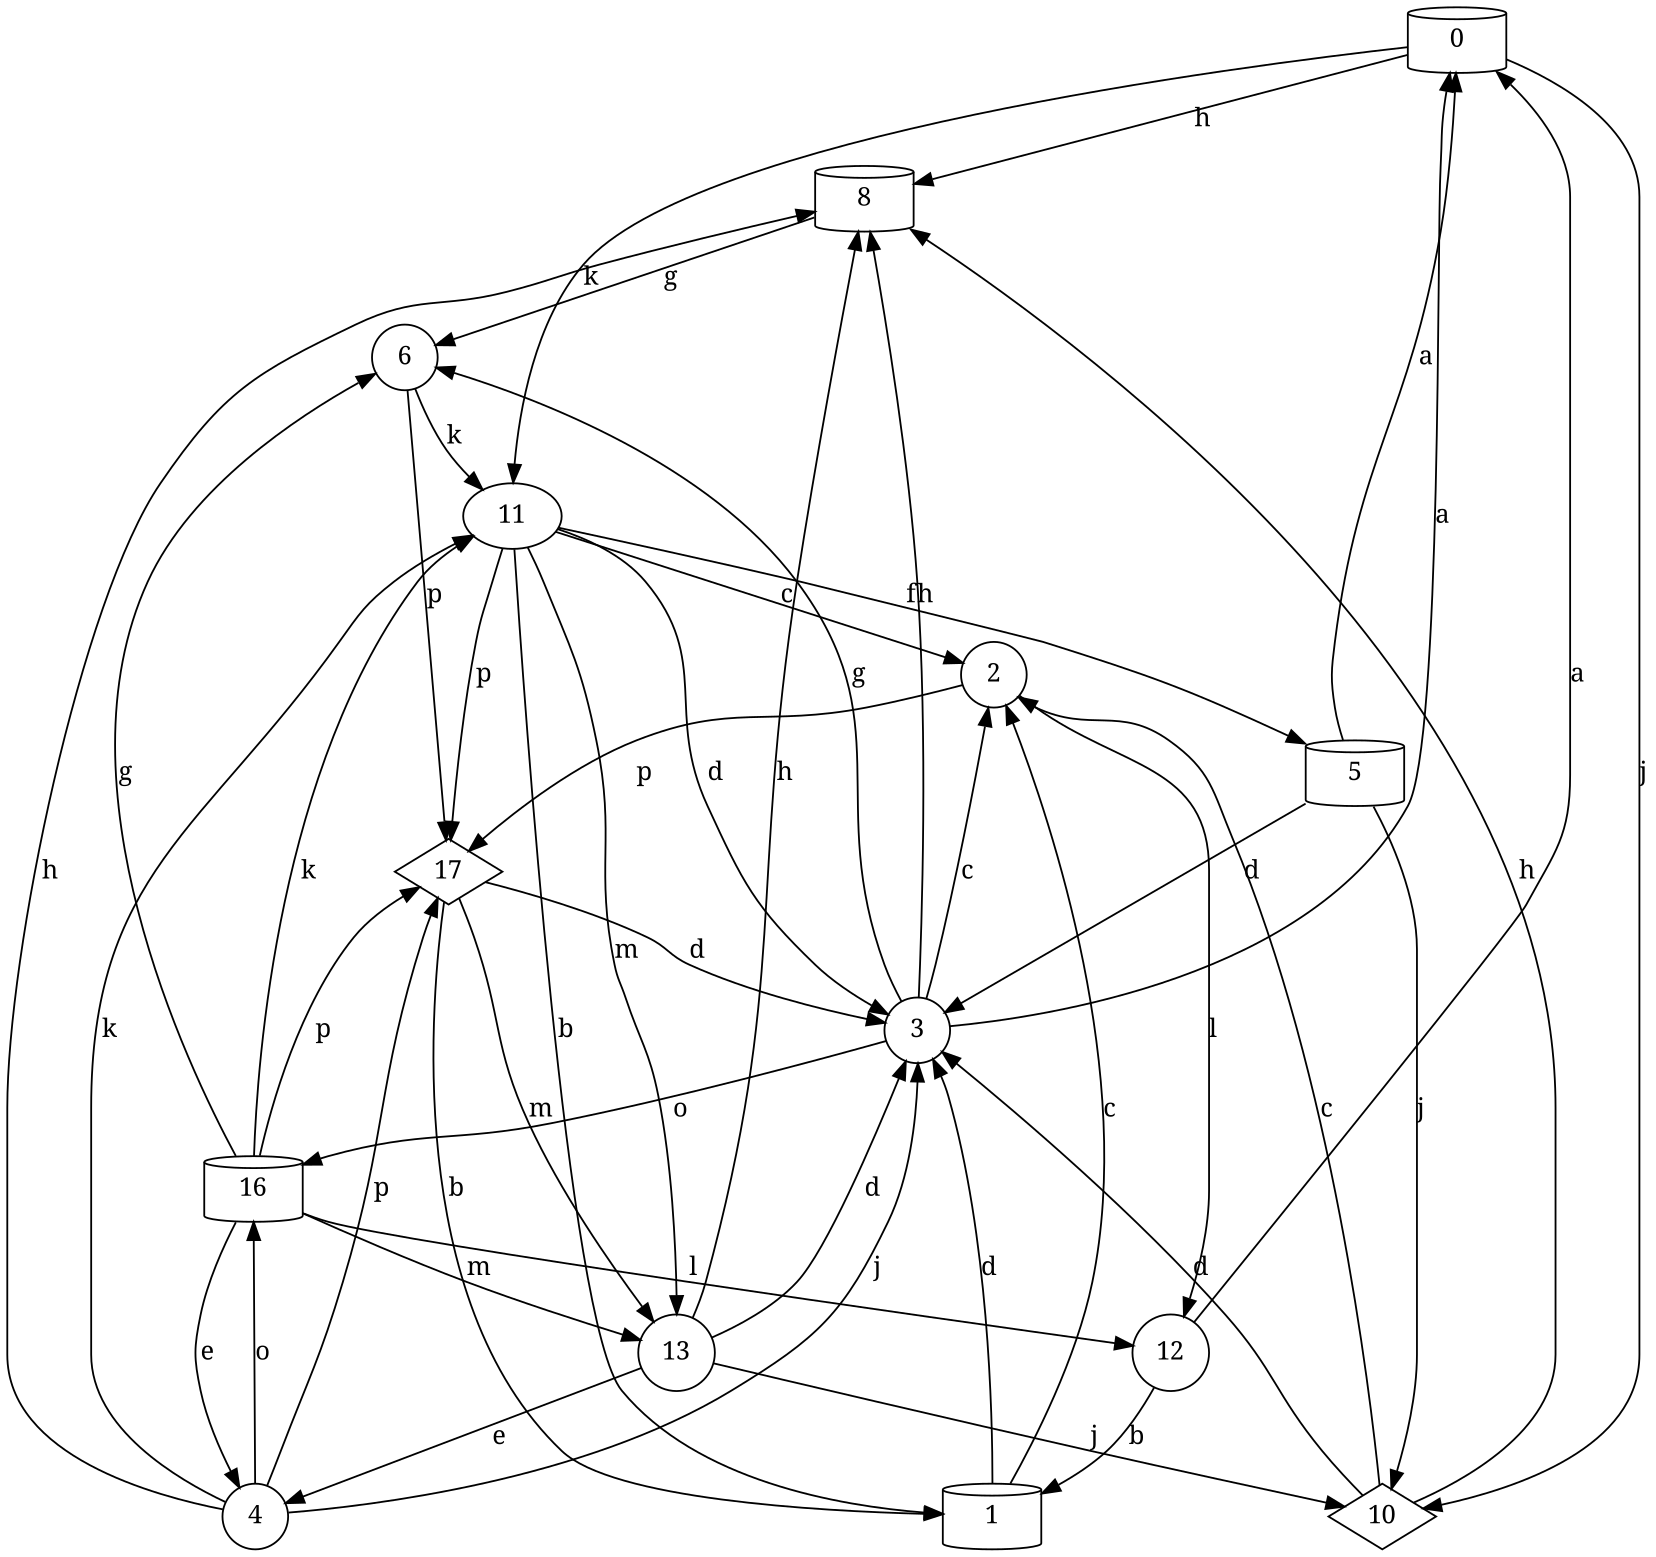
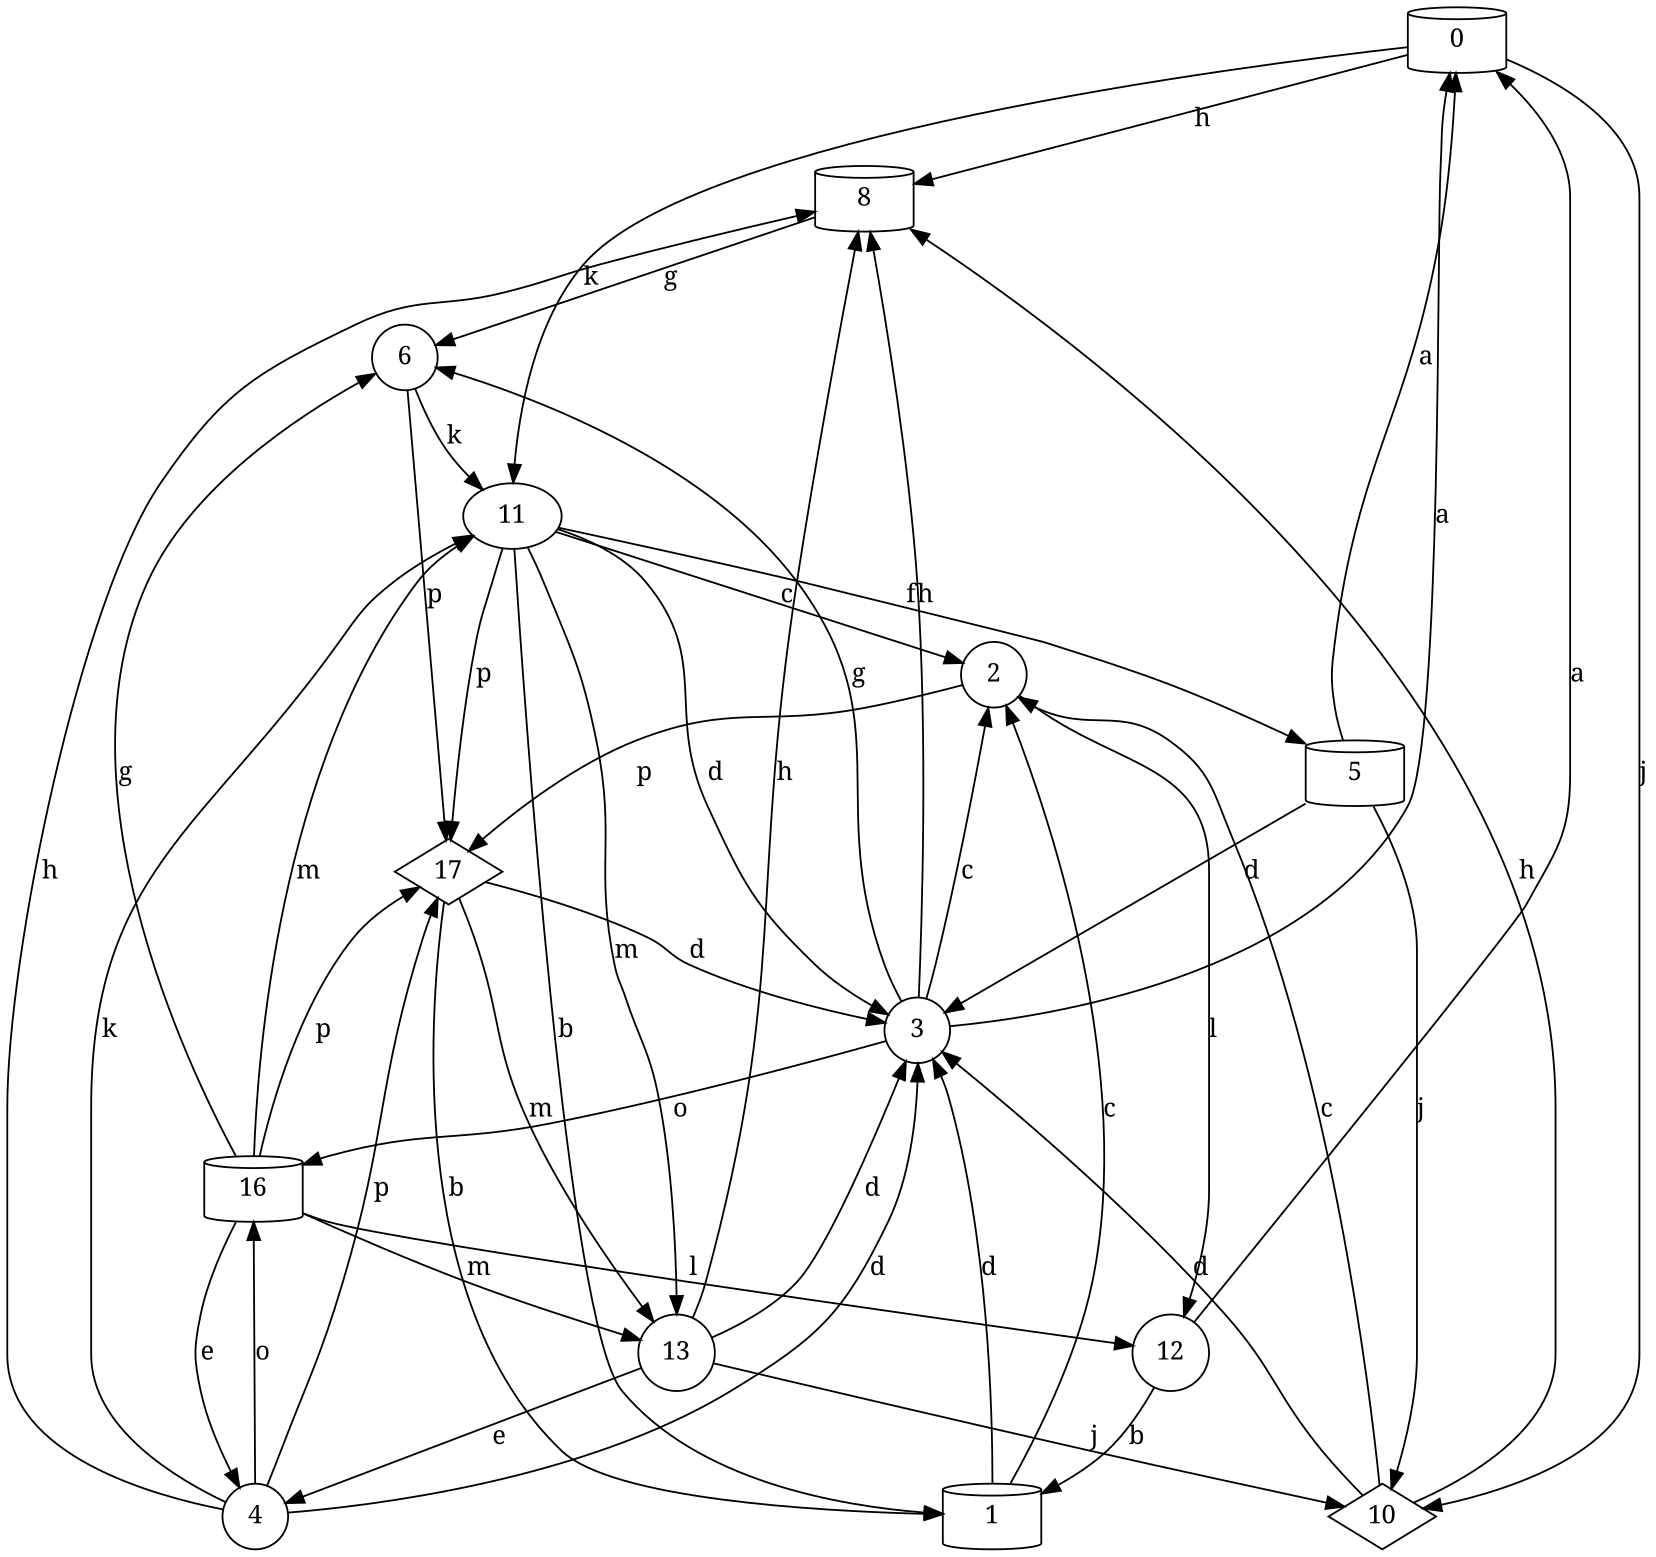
edge "16" -> "11": label "k" -> "m"
edge "4" -> "3": label "j" -> "d"
